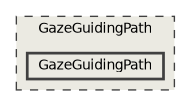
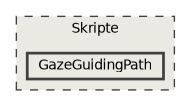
cluster "GazeGuidingPath": label "GazeGuidingPath" -> "Skripte"
